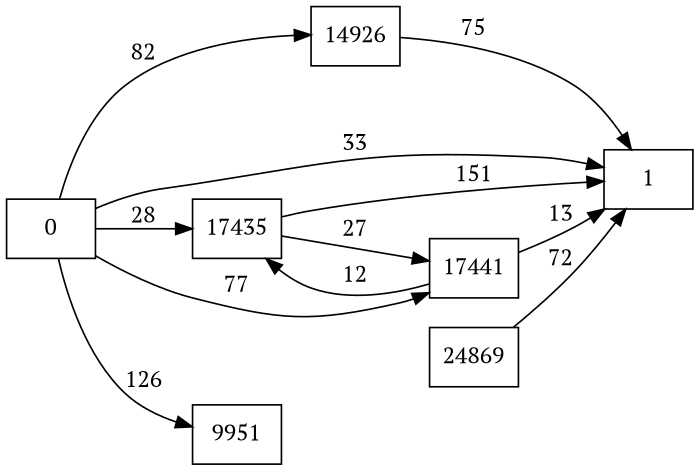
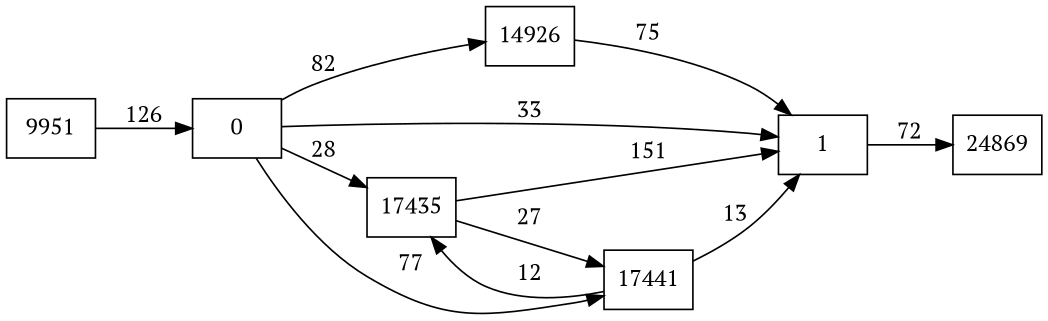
edge "24869" -> "1": reversed
edge "0" -> "9951": reversed
